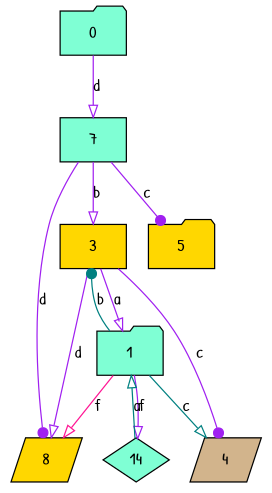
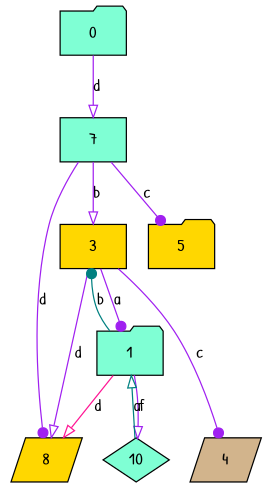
edge "3" -> "1": arrowhead onormal -> dot
edge "1" -> "4": removed, label "c"
edge "1" -> "8": label "f" -> "d"
node "14": label "14" -> "10"
